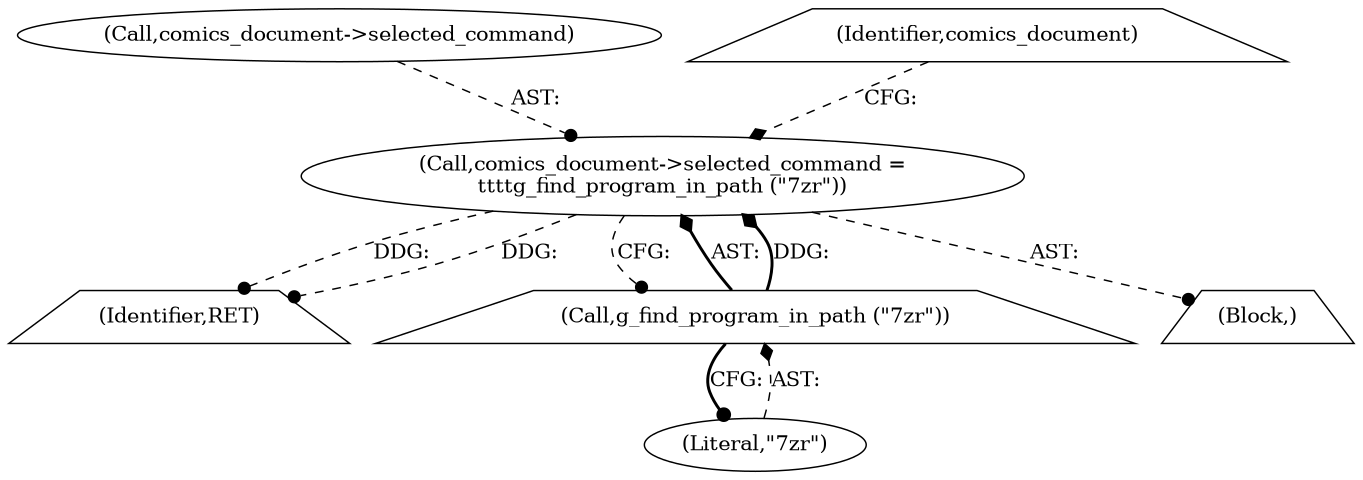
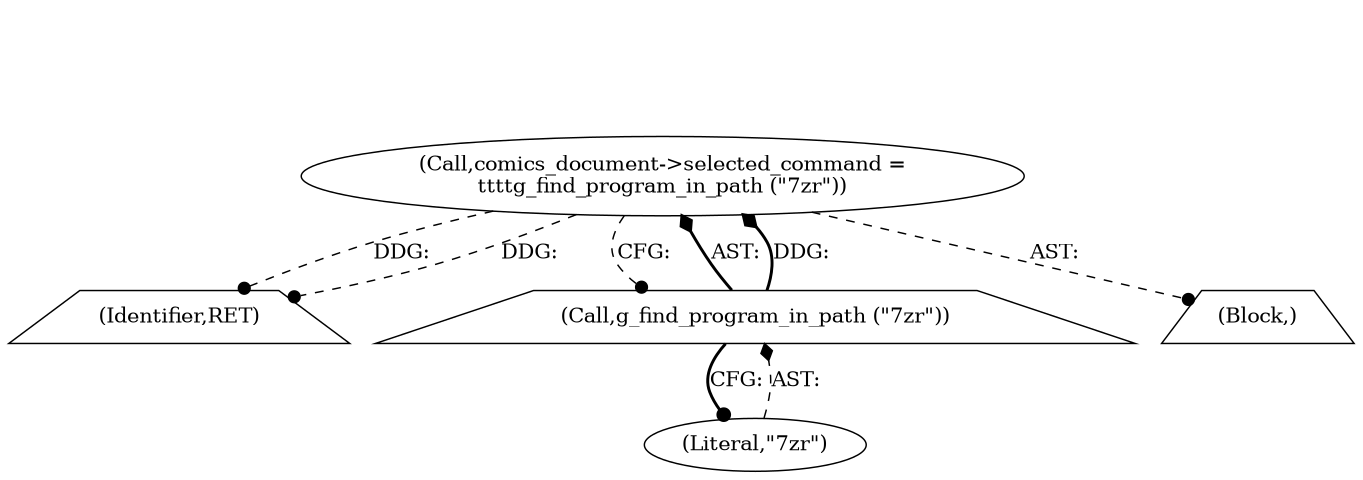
node "(Call,comics_document->selected_command)": removed
node "(Identifier,comics_document)": removed
